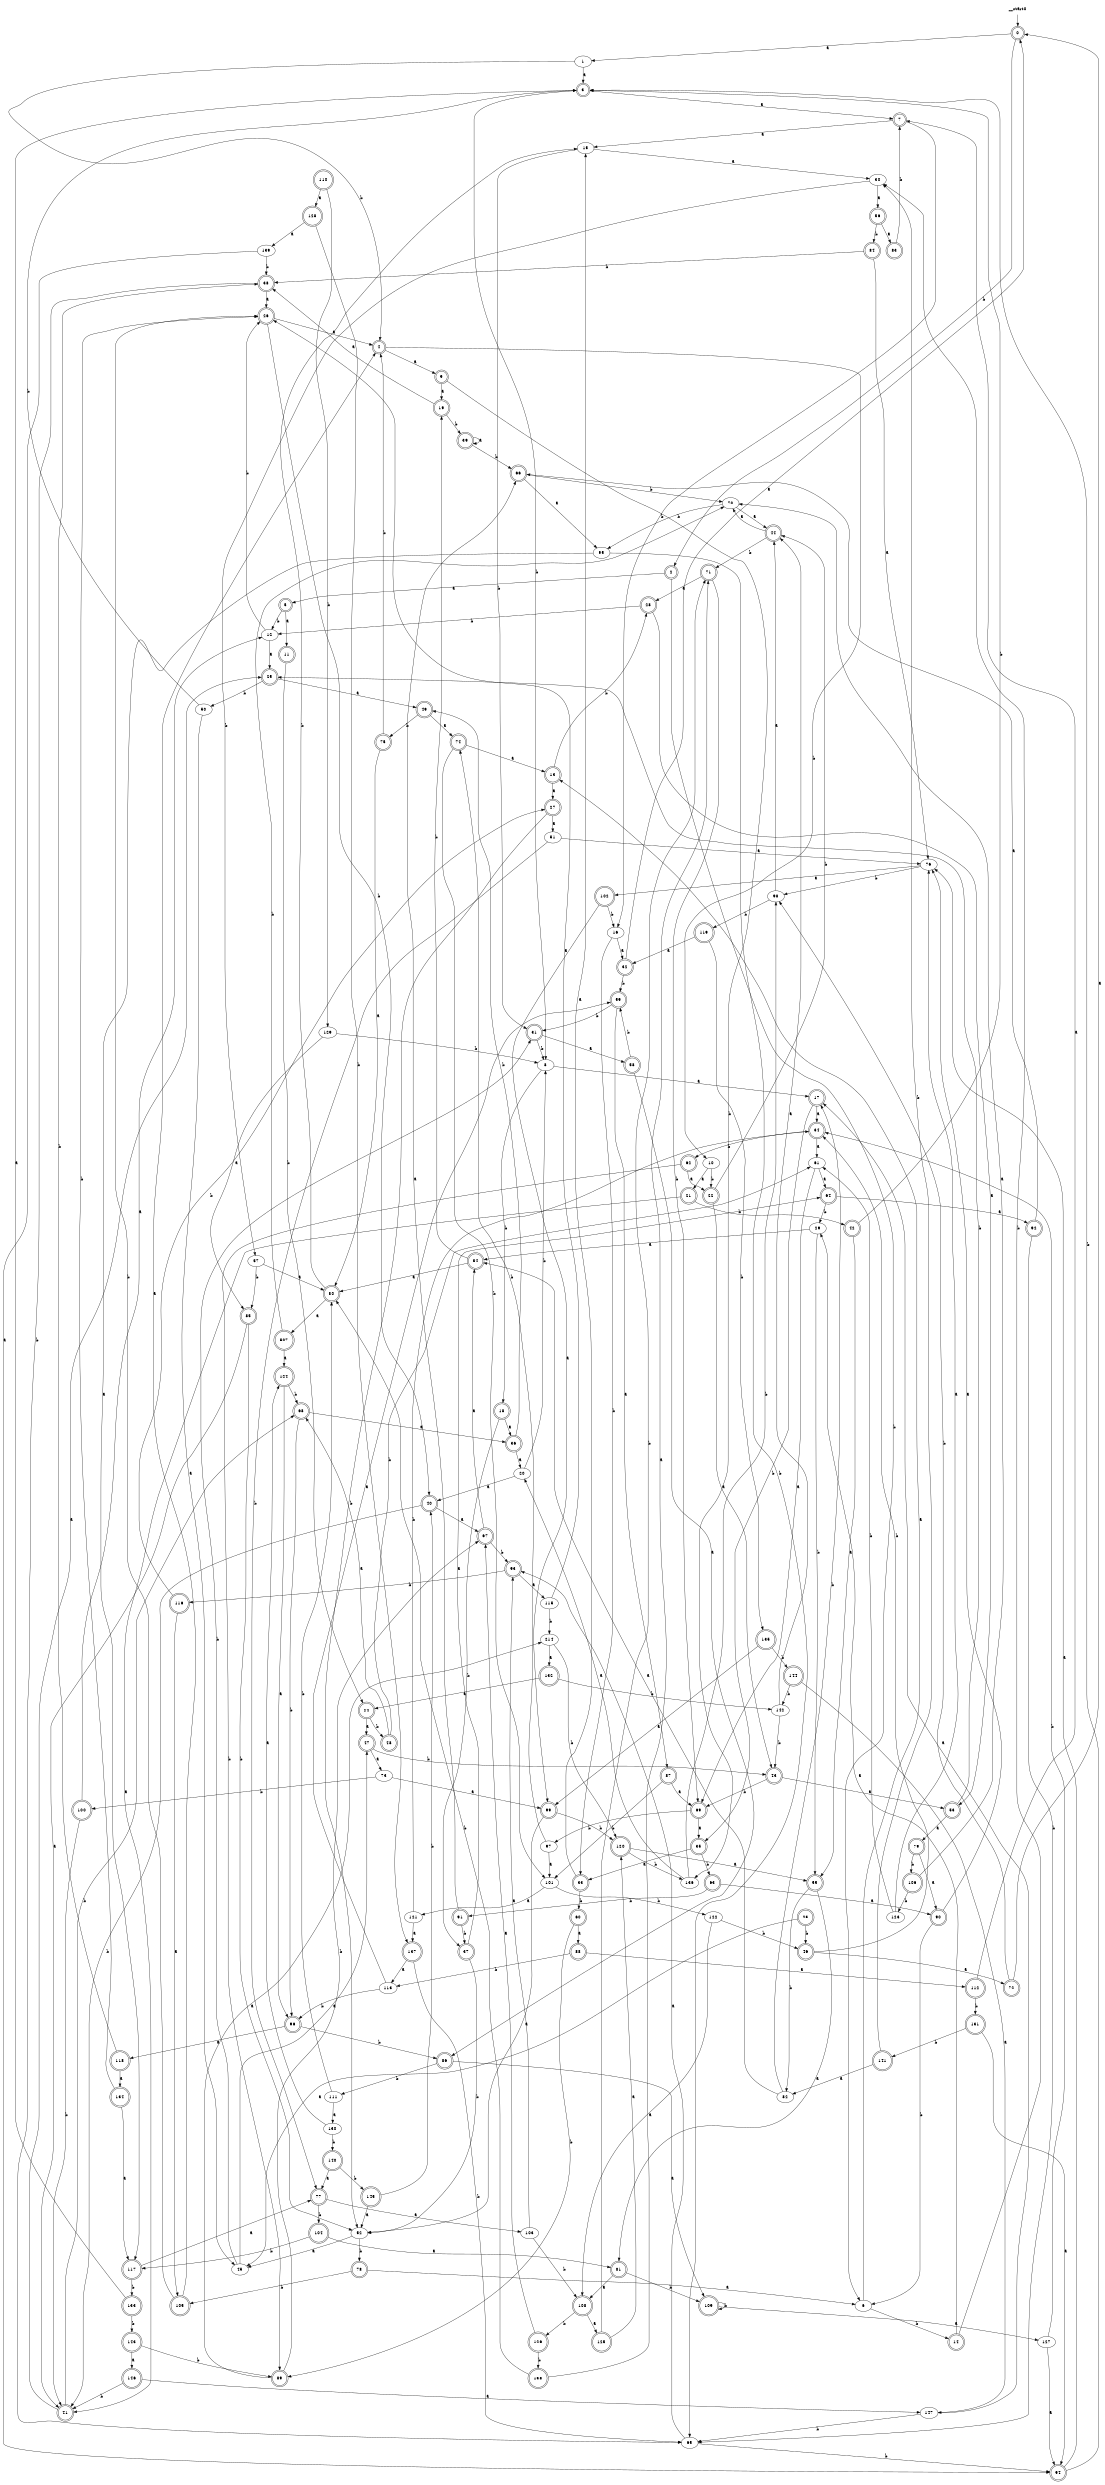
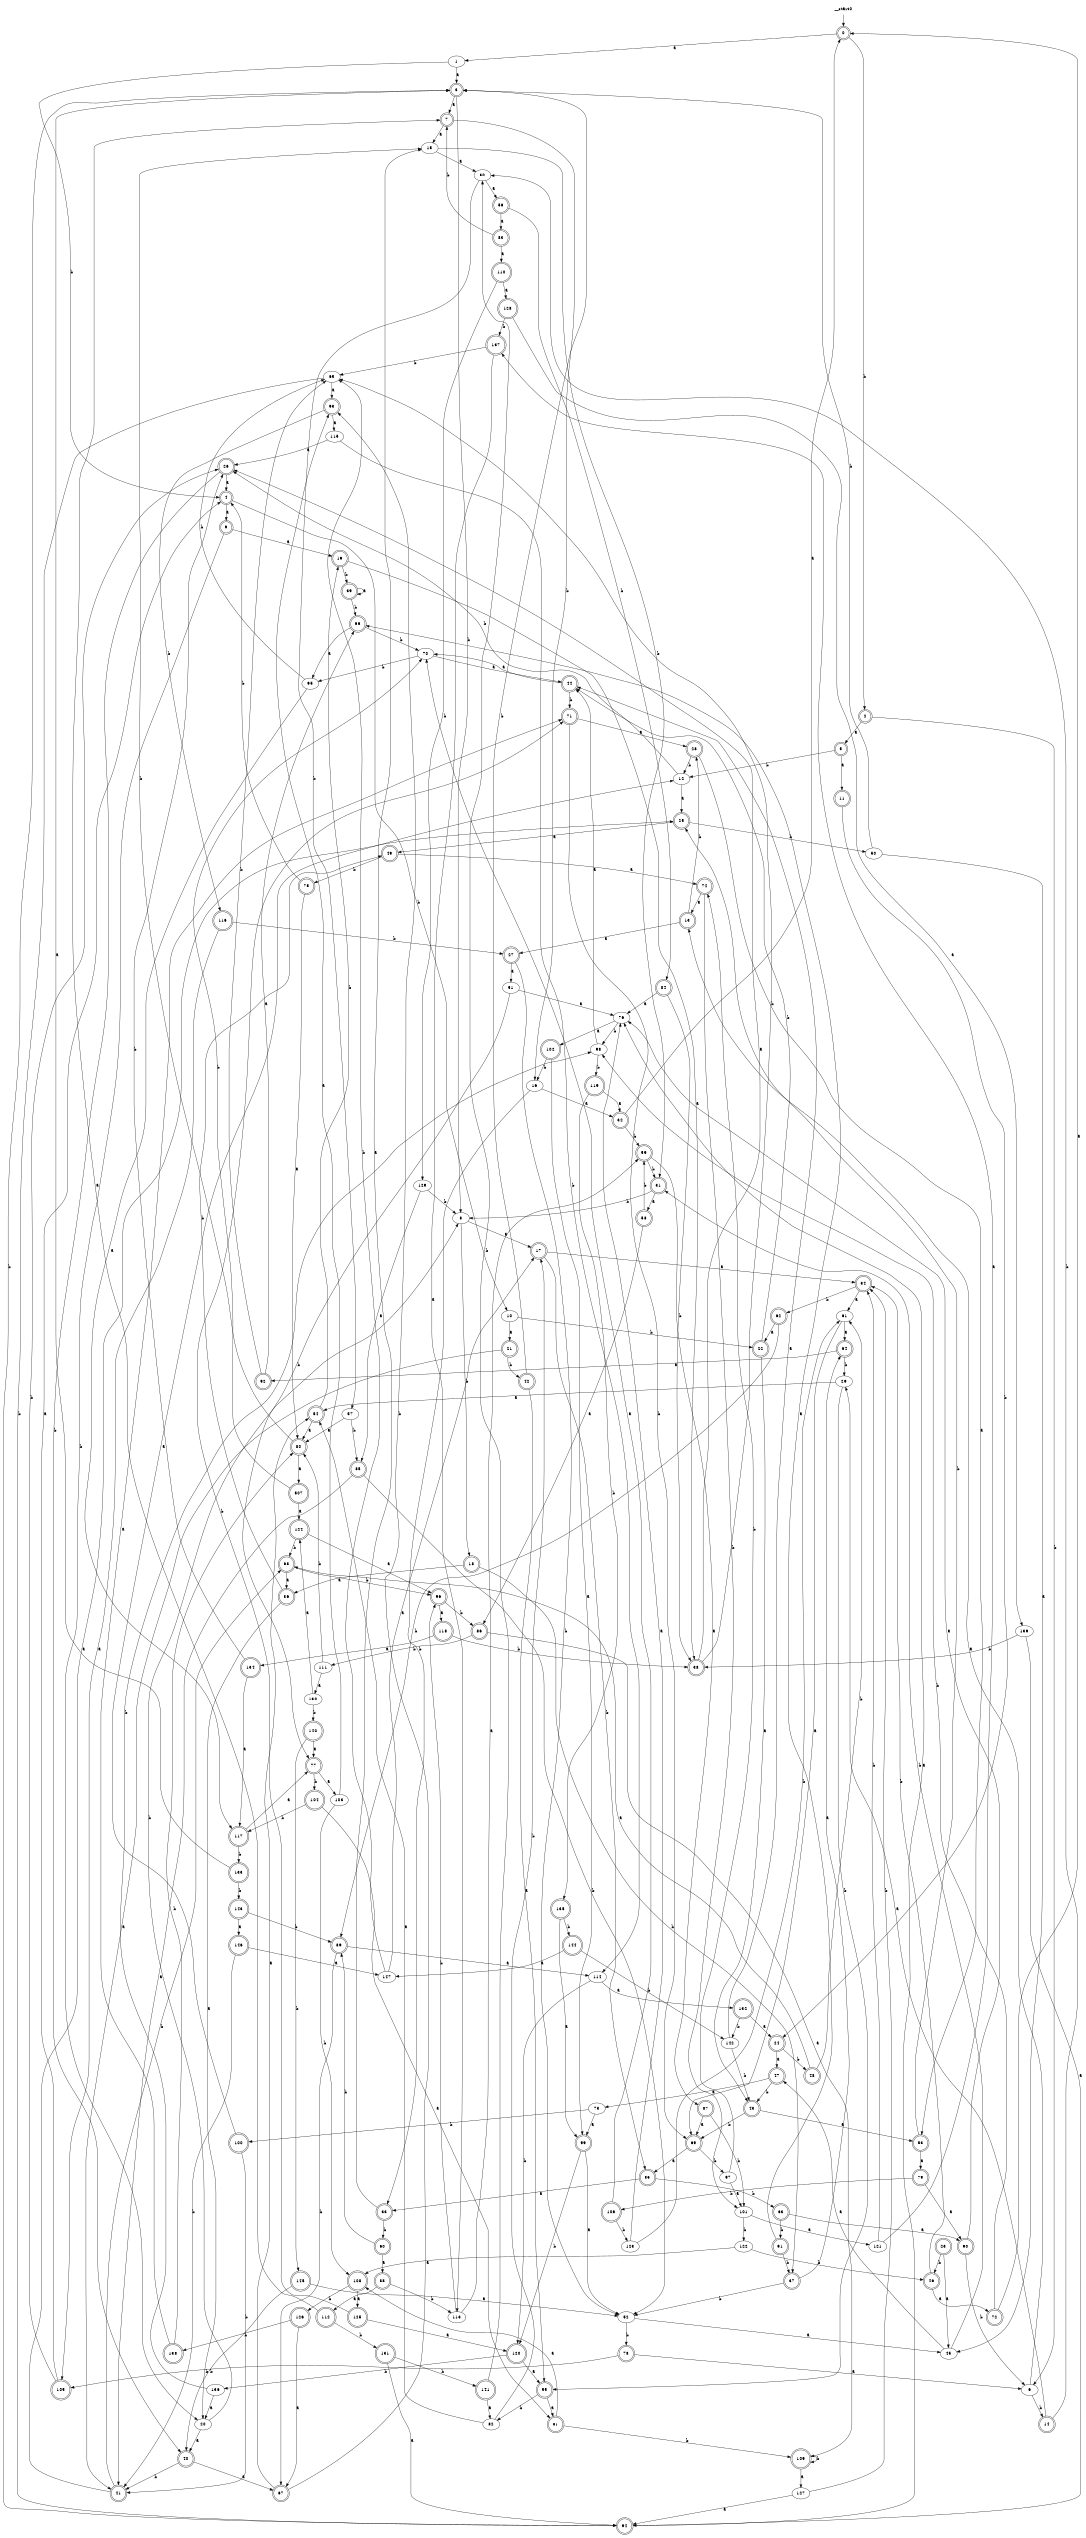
edge "83" -> "110": added, label "a"
edge "9" -> "136": now "9" -> "20"
node "214": label "214" -> "114"
